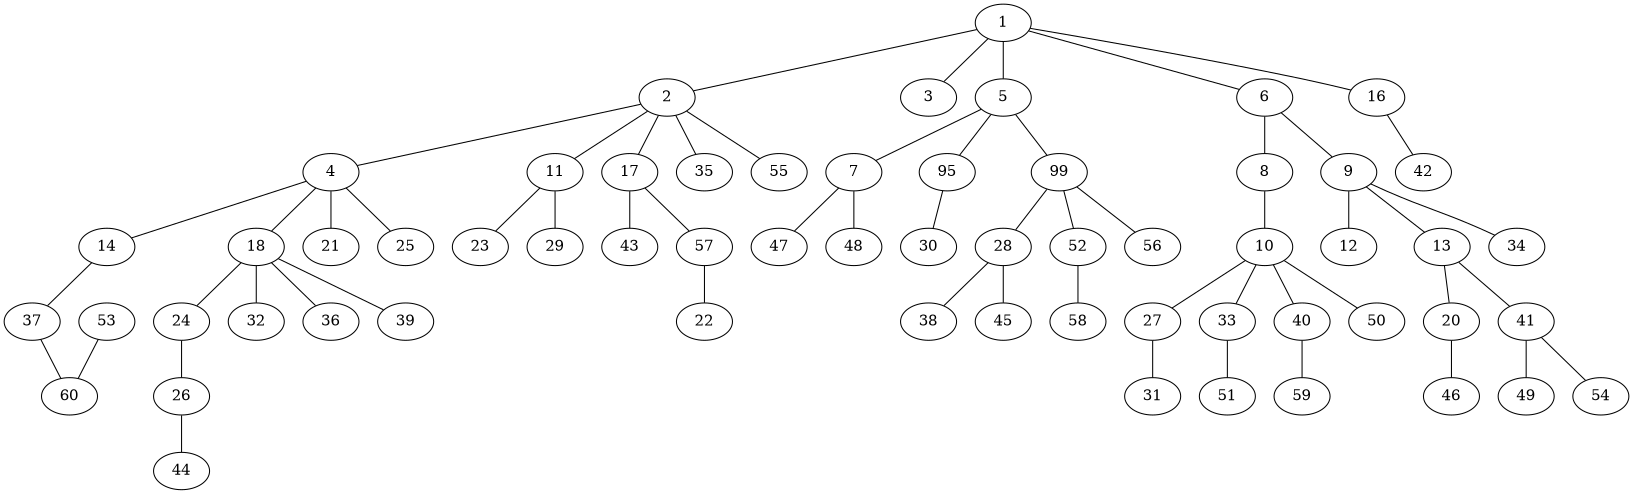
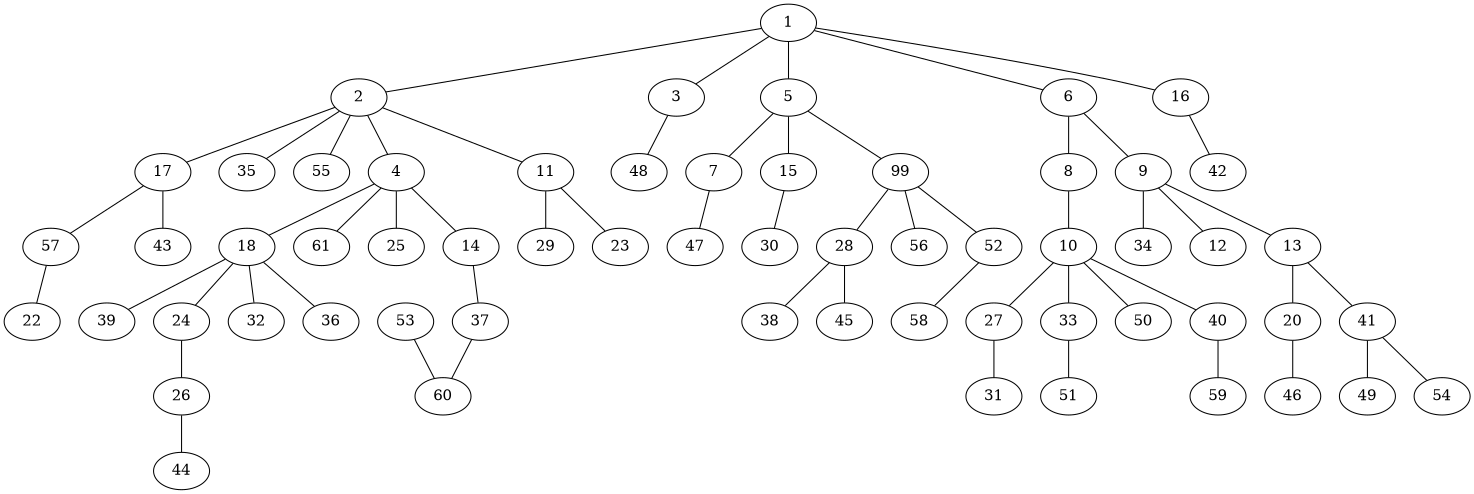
node "95": label "95" -> "15"
edge "7" -- "48": now "3" -- "48"
node "21": label "21" -> "61"
